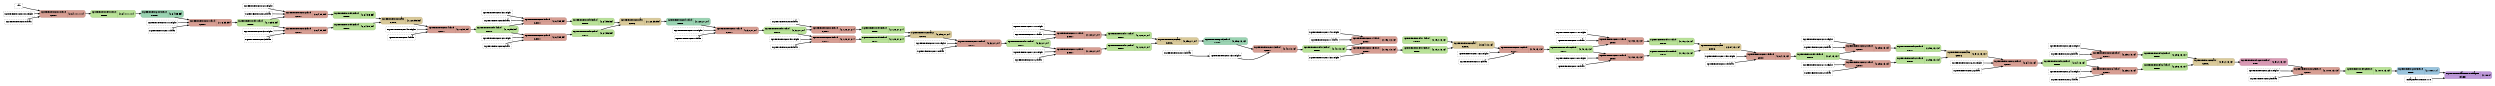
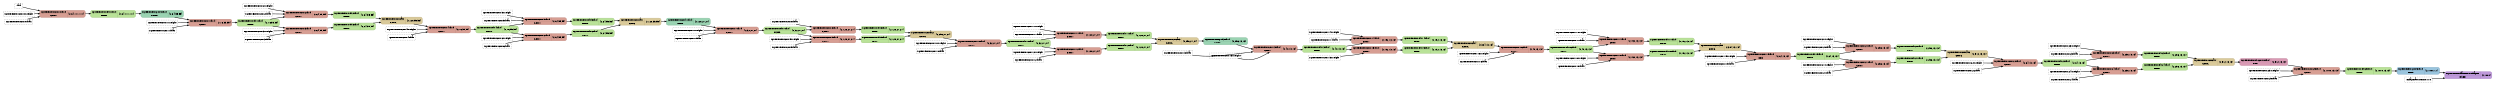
node "bias": label "bias" -> "data"
edge "squeezenet0_concat1" -> "squeezenet0_relu5_fwd": reversed
node "squeezenet0_relu7_fwd": text "RELU" -> "RSHP"
edge "squeezenet0_conv14_fwd" -> "squeezenet0_relu14_fwd": added
node "squeezenet0_relu14_fwd": text "MXPL" -> "RELU"
edge "squeezenet0_conv16_fwd" -> "squeezenet0_concat4": reversed
edge "squeezenet0_conv13_bias" -> "squeezenet0_conv13_weight": now "squeezenet0_conv13_bias" -> "squeezenet0_conv13_fwd"
node "squeezenet0_conv19_fwd": text "CONV" -> "DRP"
